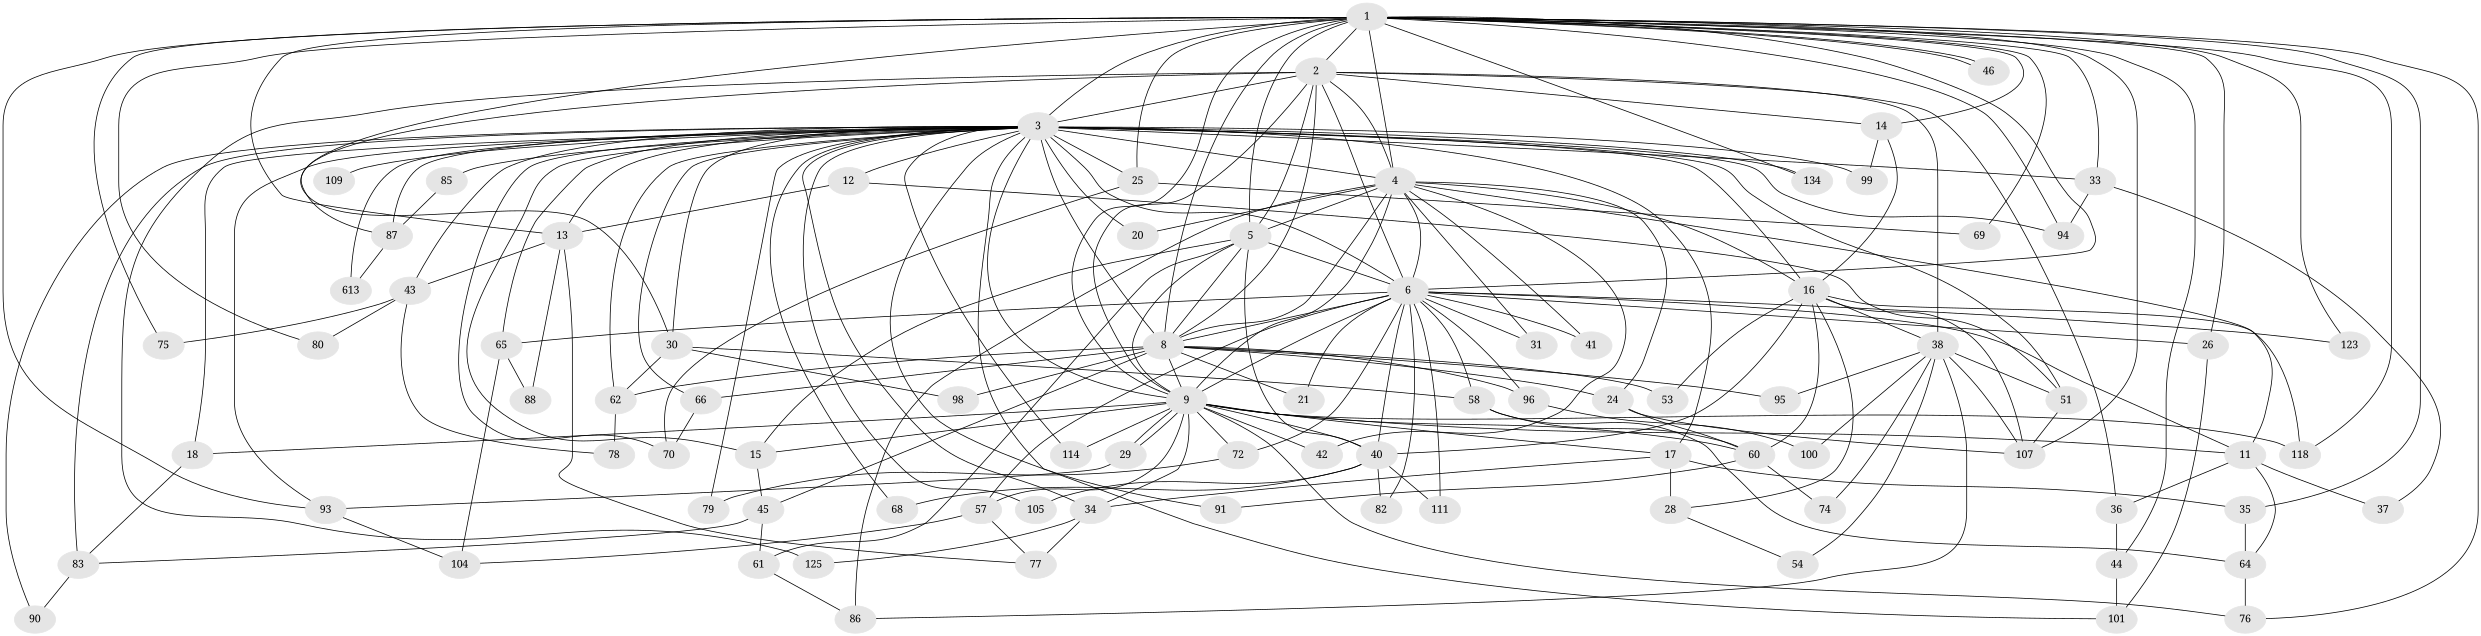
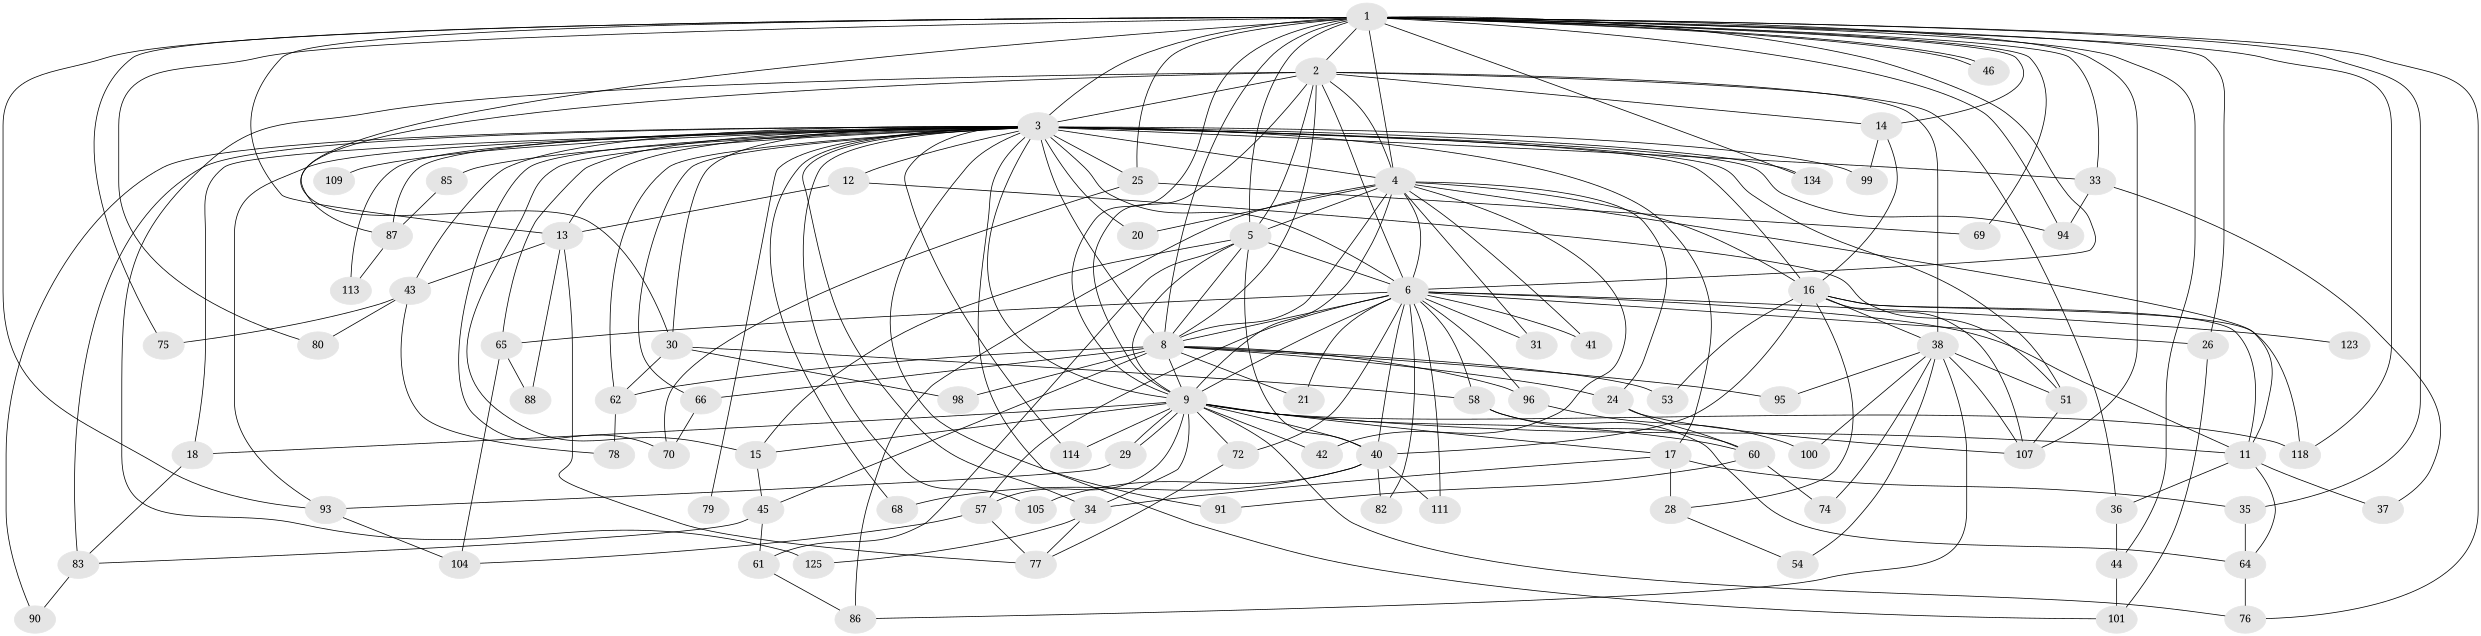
edge "1" -- "123": removed
node "613": label "613" -> "113"
edge "16" -- "60": now "16" -- "11"
edge "72" -- "79": now "72" -- "77"
